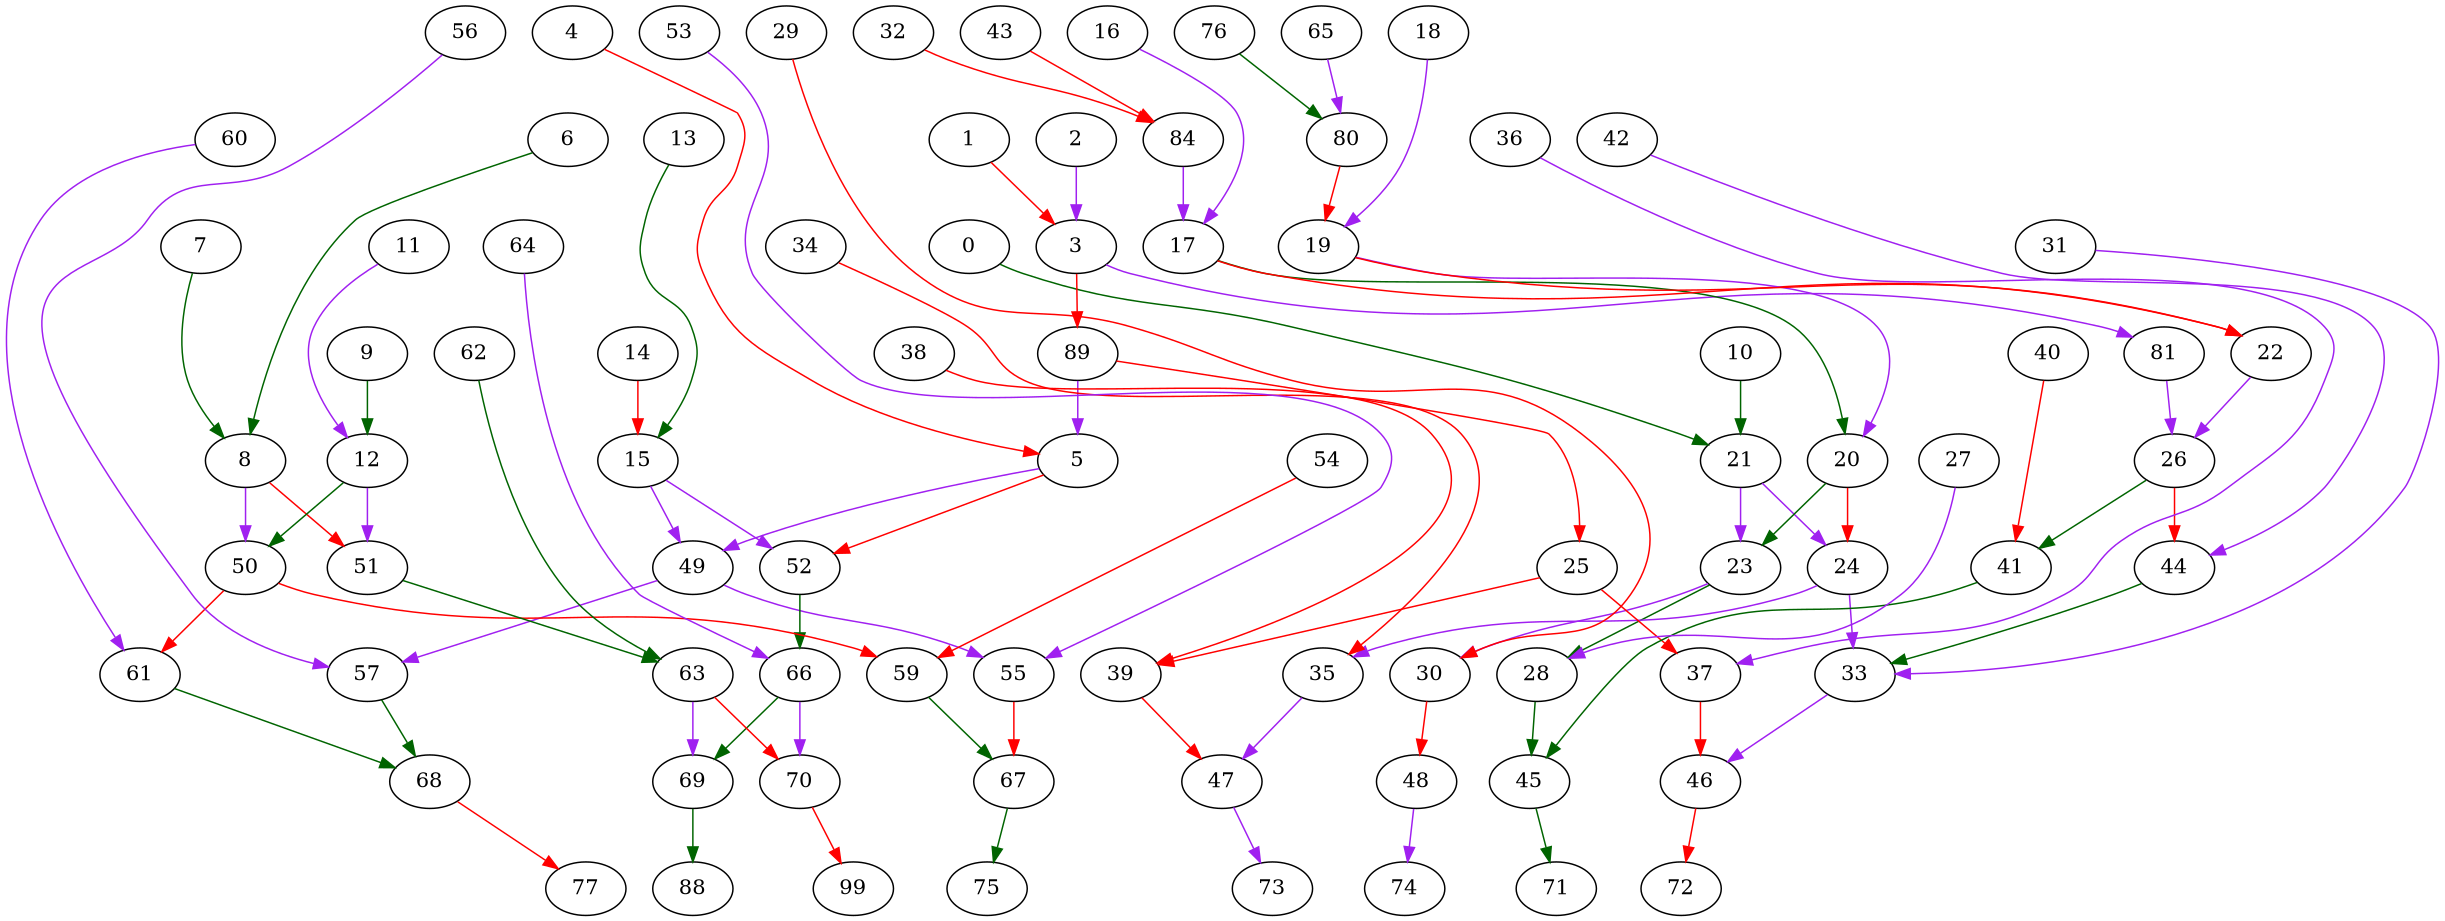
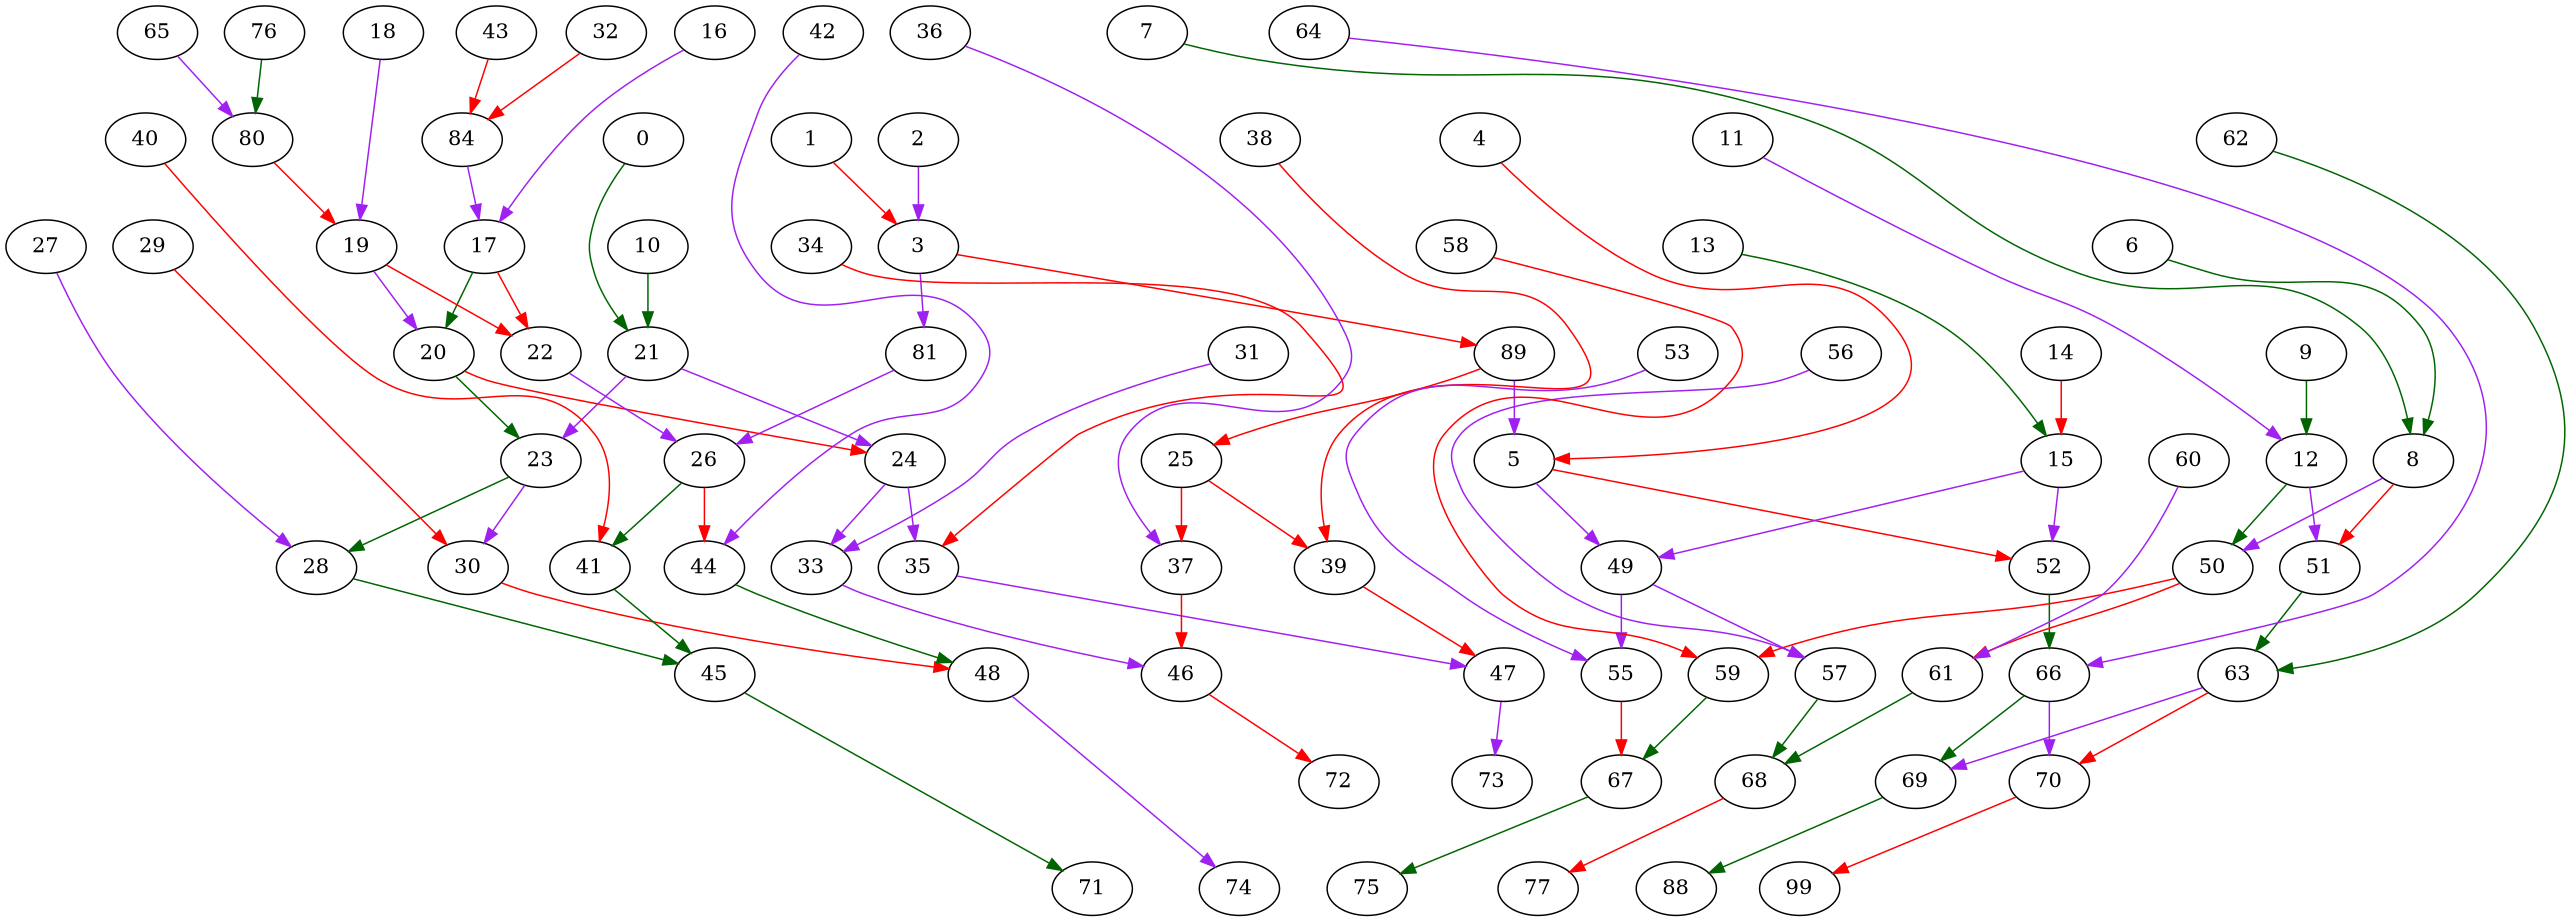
node "54": label "54" -> "58"
edge "44" -> "33": now "44" -> "48"
